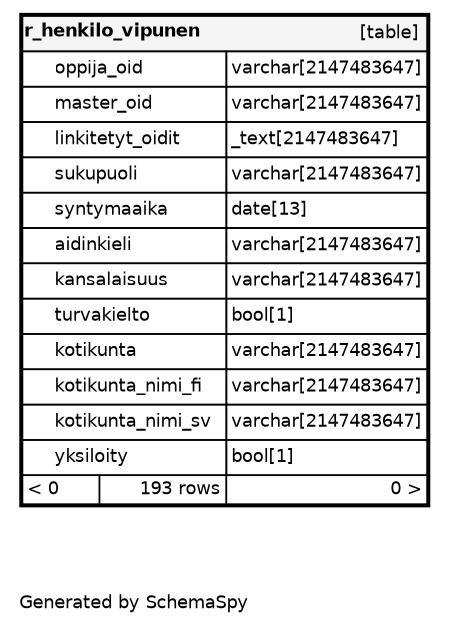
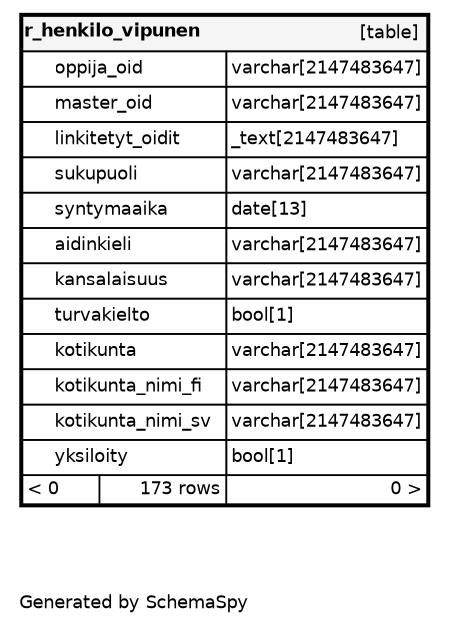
node "r_henkilo_vipunen": text "193 rows" -> "173 rows"
